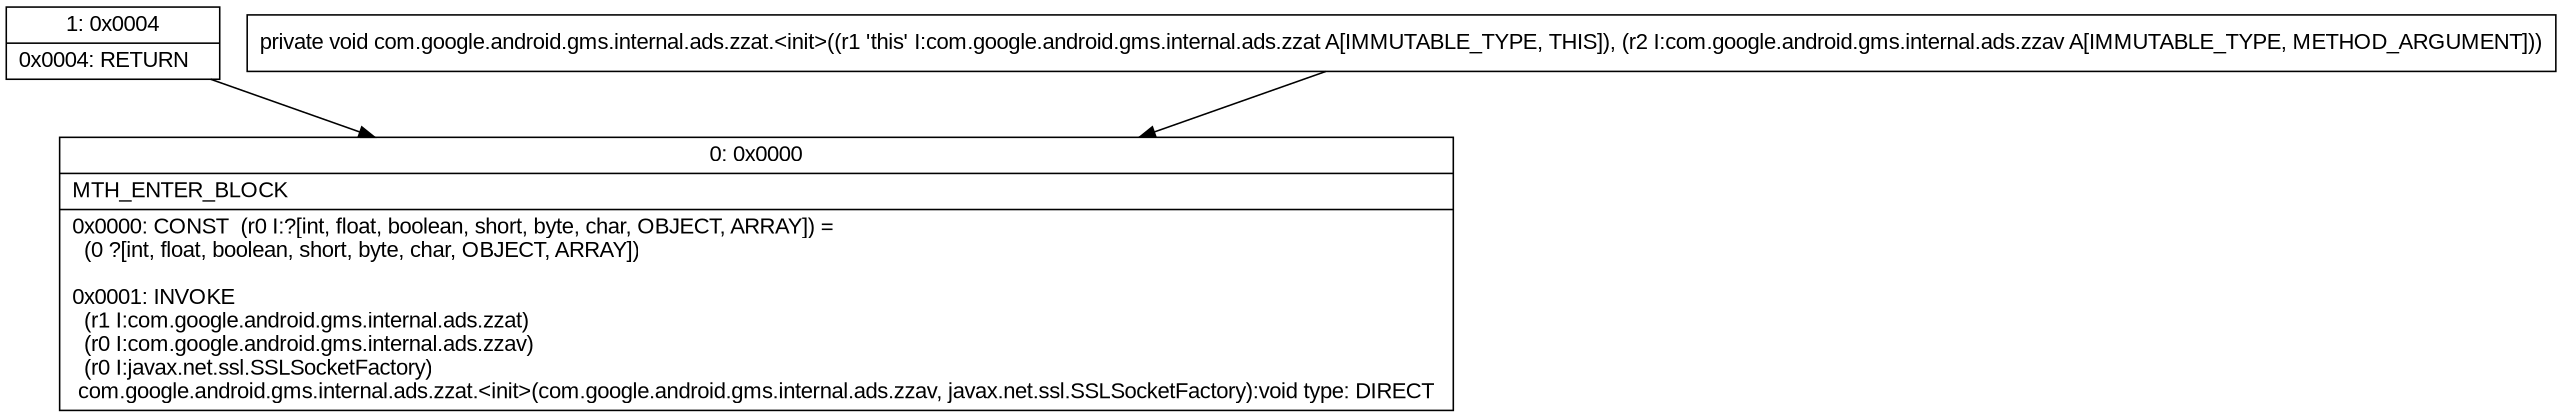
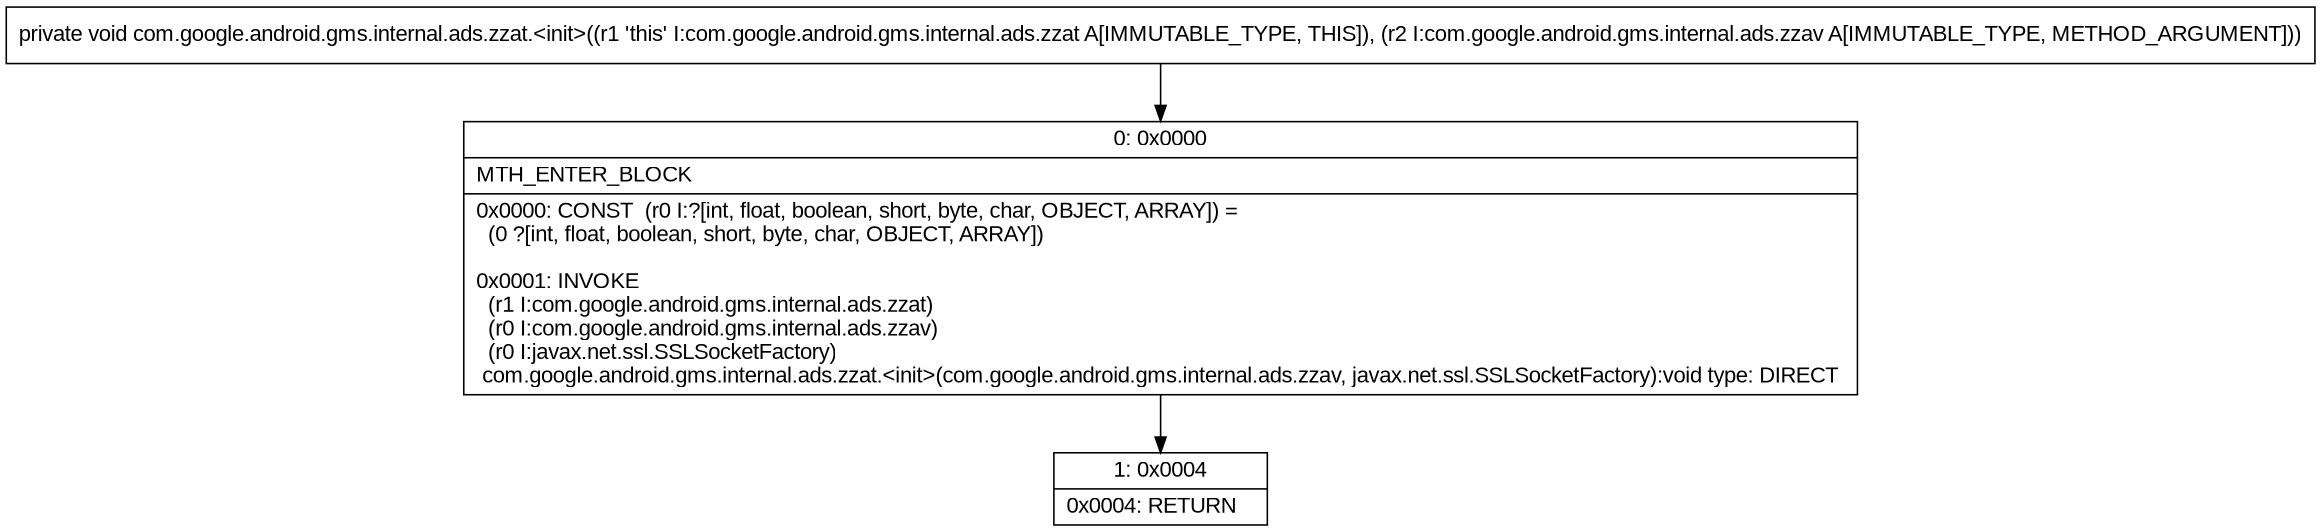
edge "1: 0x0004" -> "0: 0x0000": reversed
